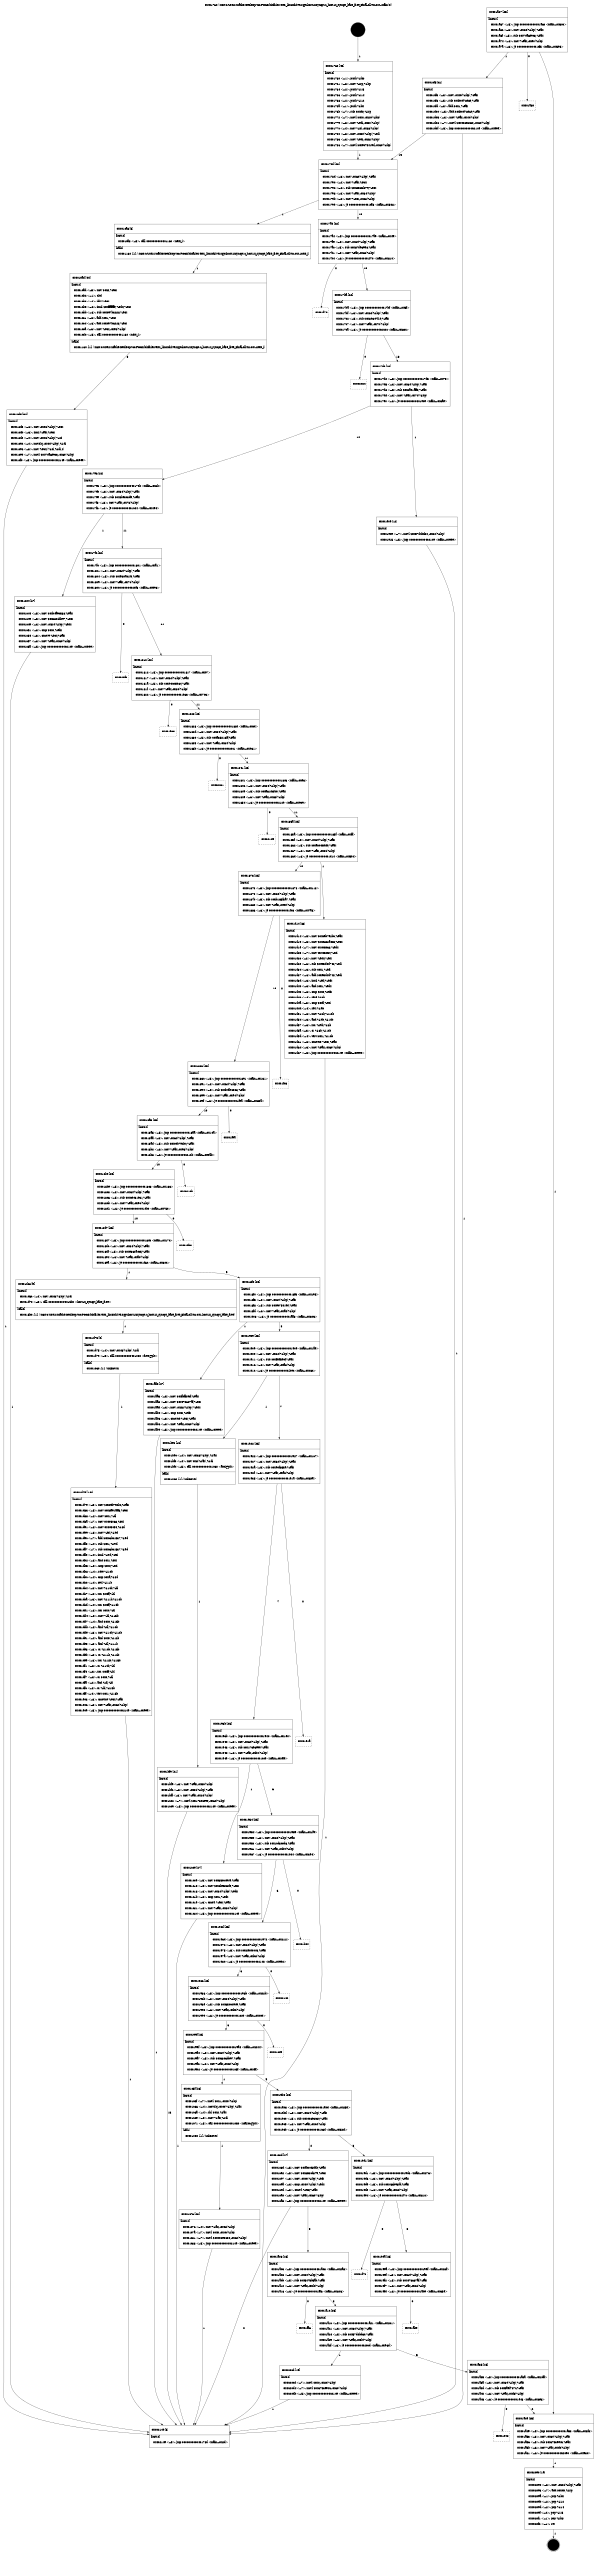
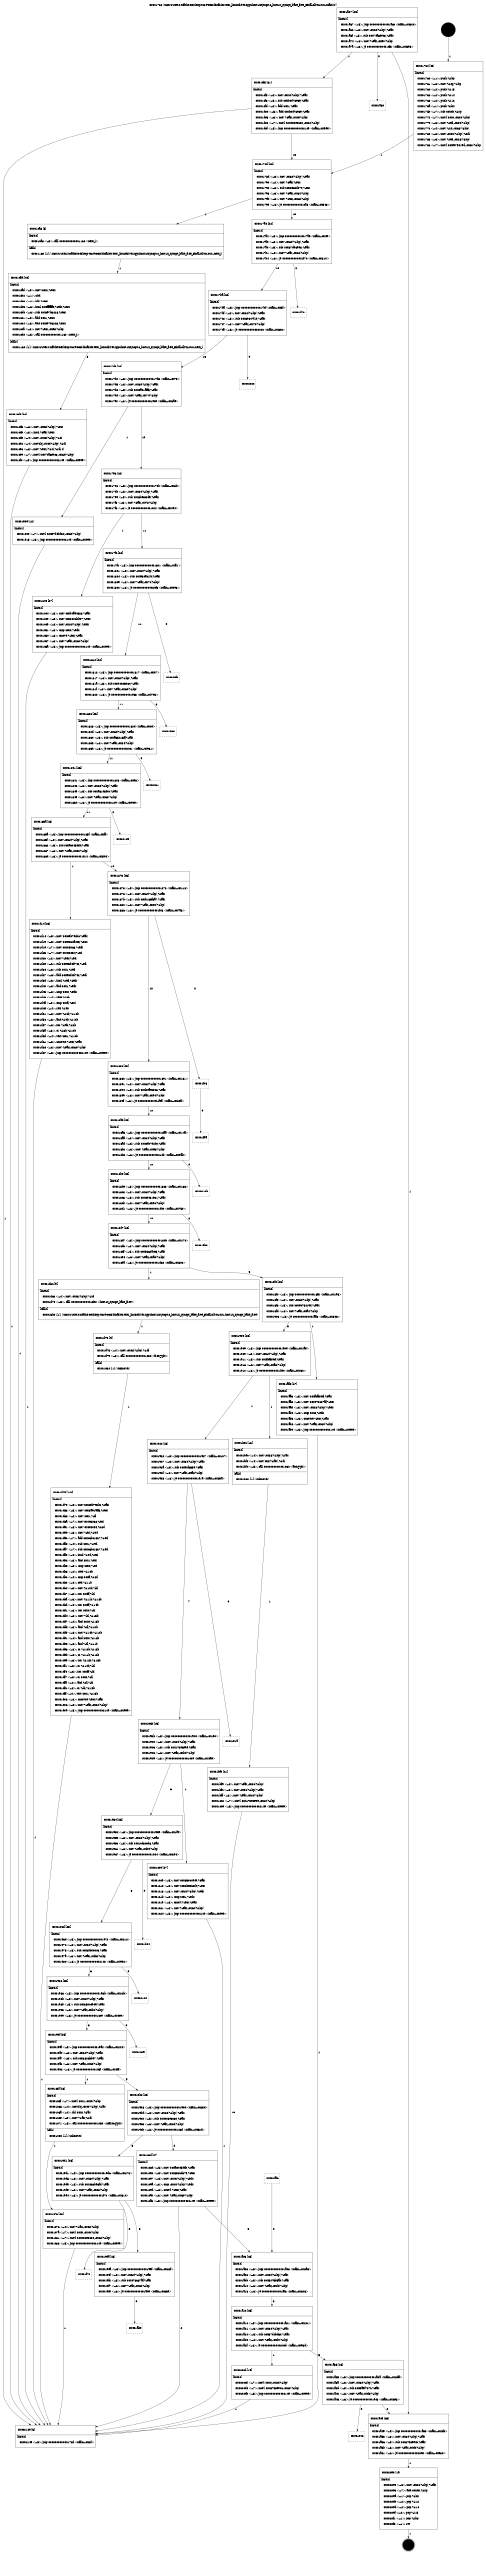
edge "0x40188c [25]" -> "0x401f9a": now "0x401f08" -> "0x401f9a"
edge "0x401a03 [25]" -> "0x401fa6": reversed
